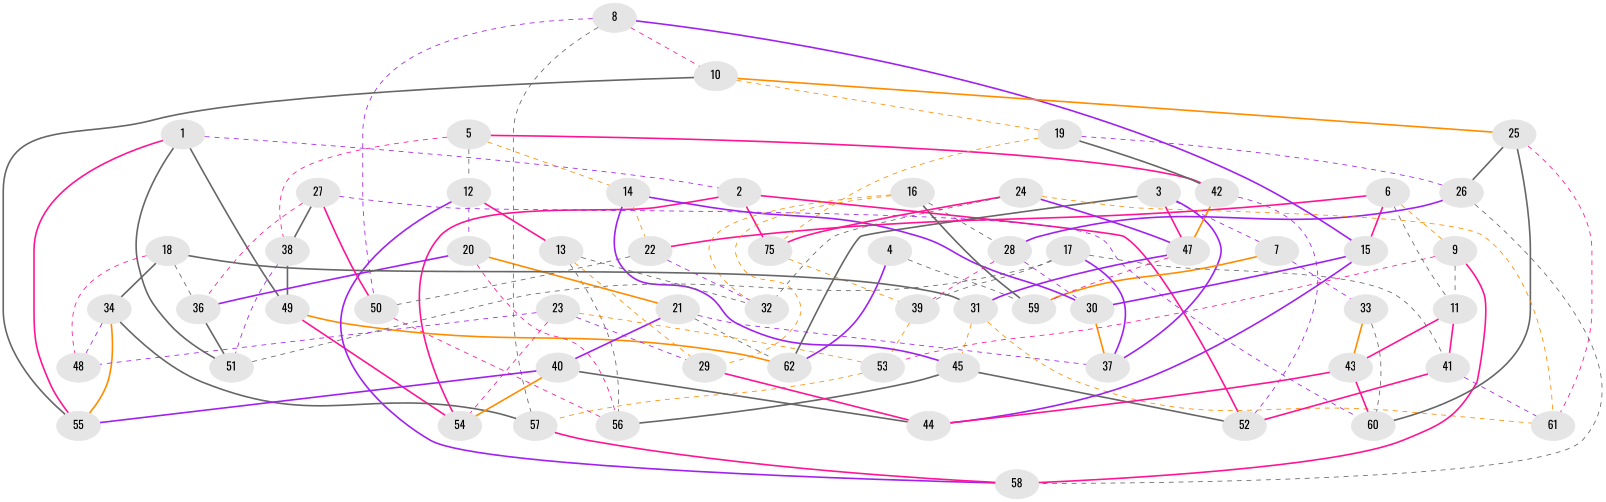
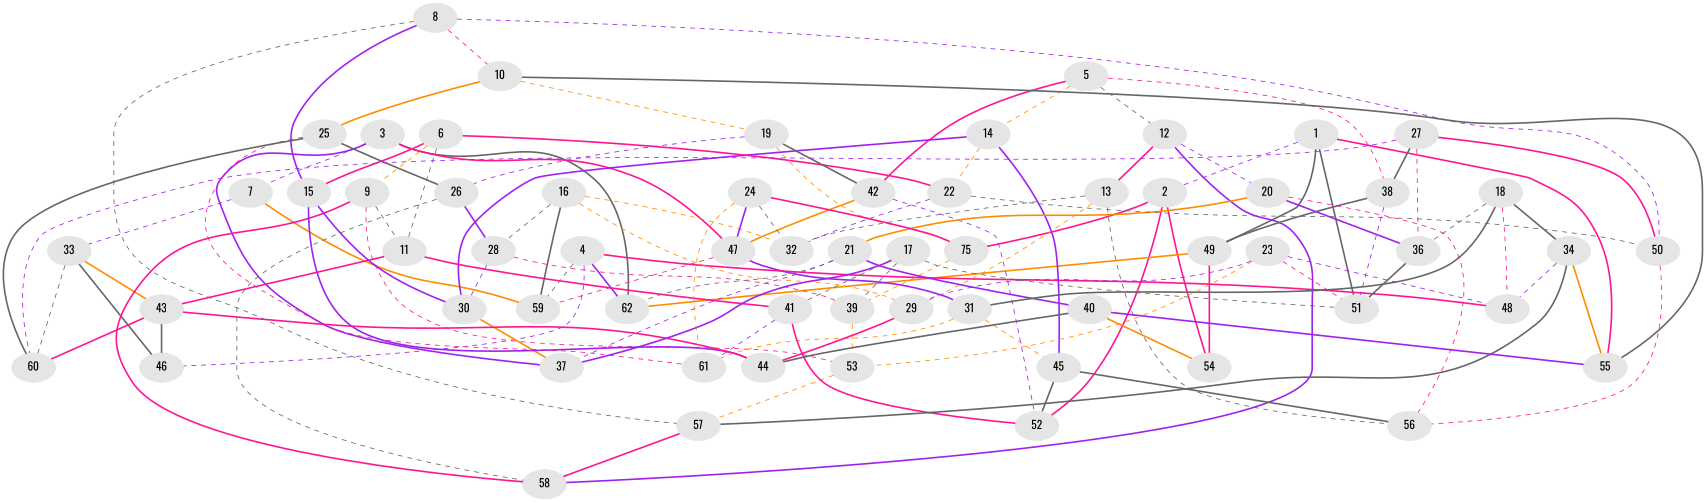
edge "4" -- "48": added
node "46": added
edge "23" -- "54": now "23" -- "51"
